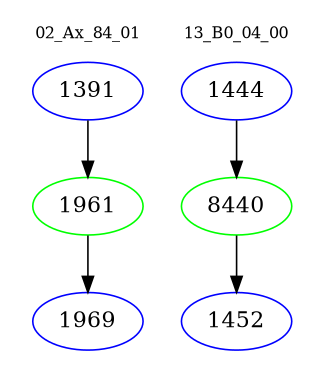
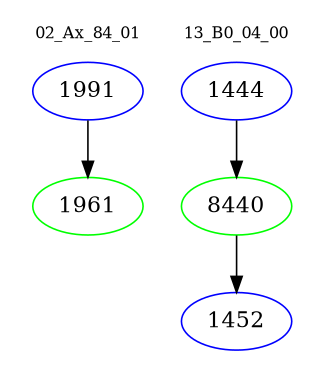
node "1391": label "1391" -> "1991"
node "1969": removed
